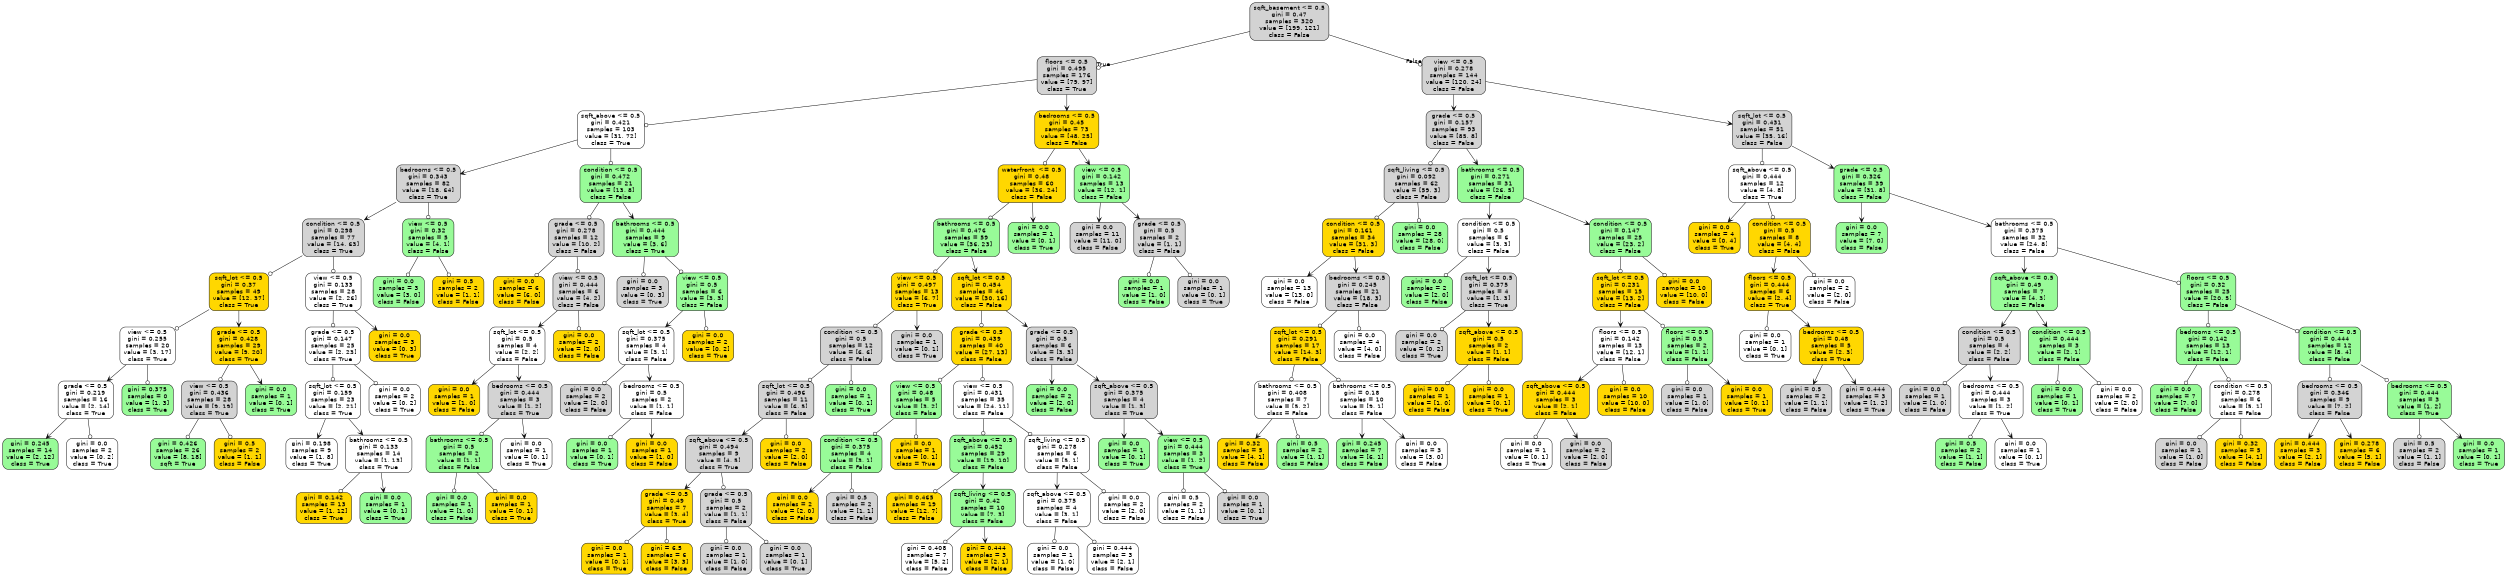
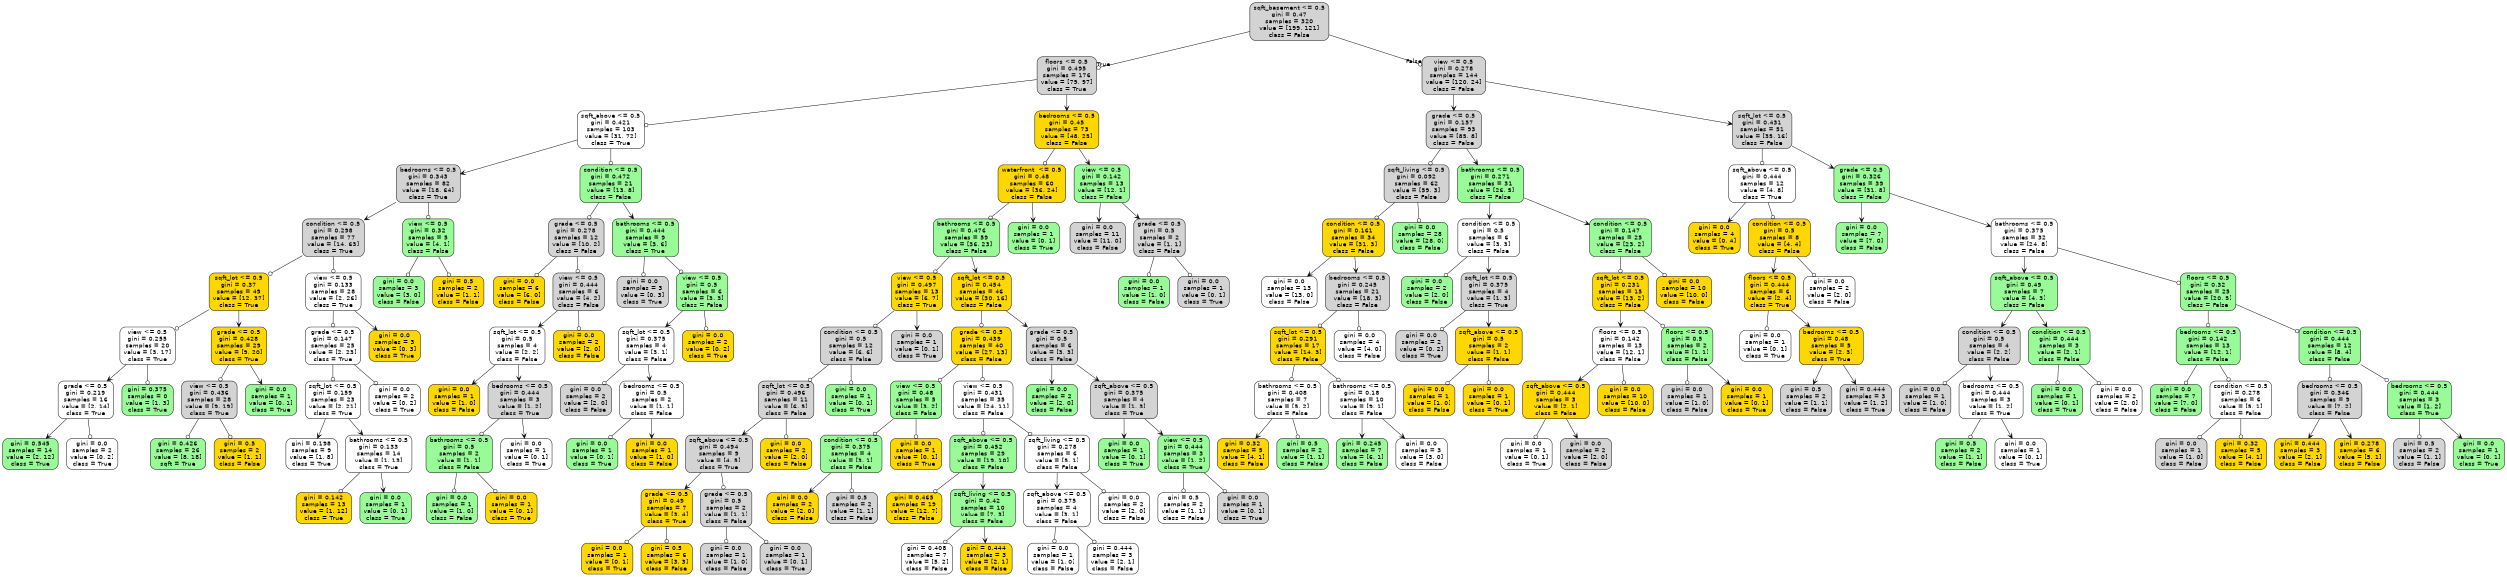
node "gini = 0.245 samples = 14 value = [2, 12] class = True": label "gini = 0.245 samples = 14 value = [2, 12] class = True" -> "gini = 0.545 samples = 14 value = [2, 12] class = True"
node "gini = 6.5 samples = 6 value = [3, 3] class = False": label "gini = 6.5 samples = 6 value = [3, 3] class = False" -> "gini = 0.5 samples = 6 value = [3, 3] class = False"
